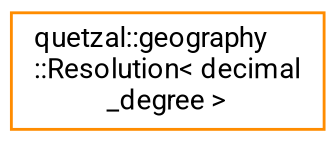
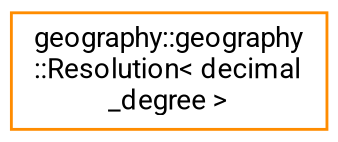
node "quetzal::geography ::Resolution< decimal _degree >": label "quetzal::geography ::Resolution< decimal _degree >" -> "geography::geography ::Resolution< decimal _degree >"
